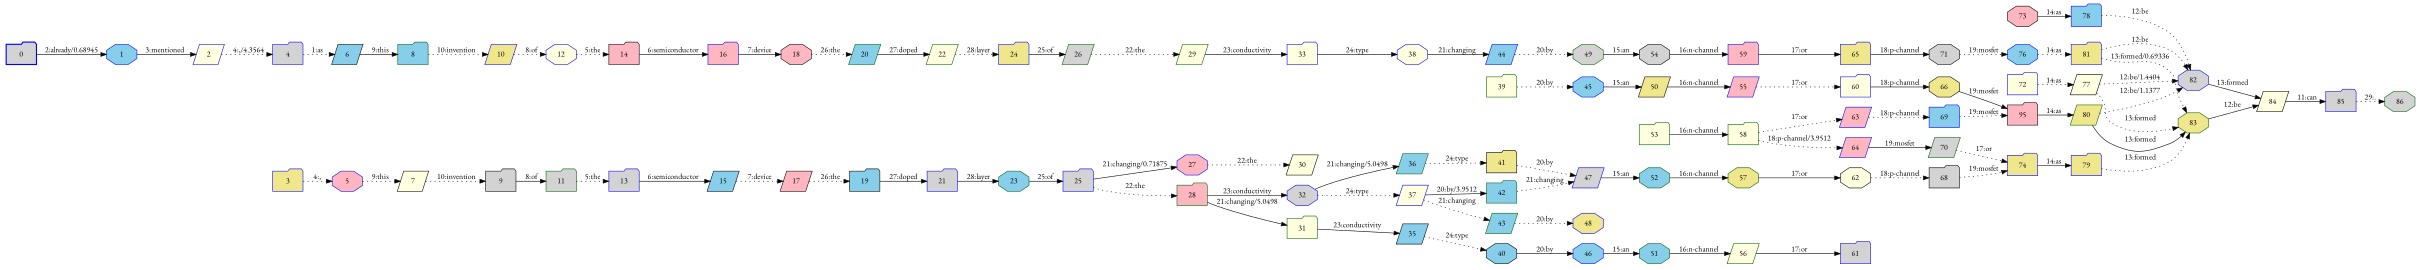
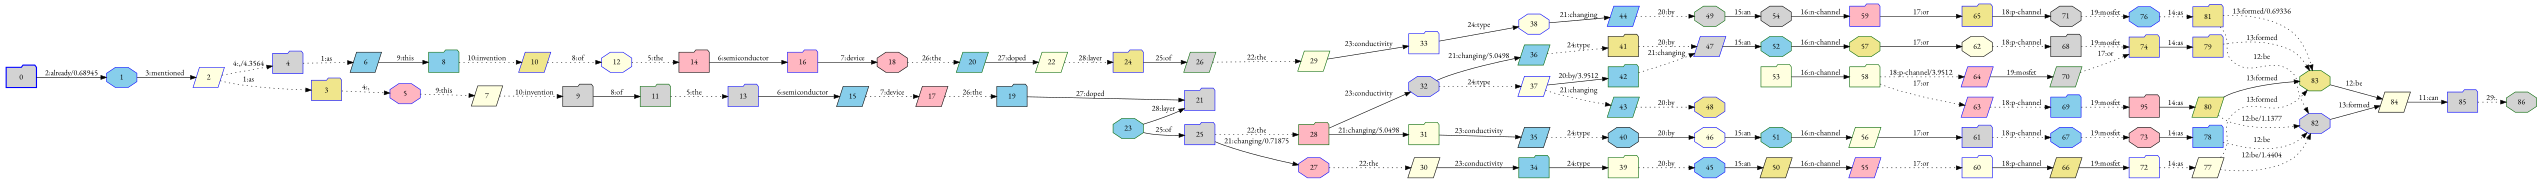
edge "2" -> "3": added, label "1:as"
node "66": shape octagon -> parallelogram
edge "66" -> "95": now "66" -> "72"
node "67": added
node "34": added
edge "21" -> "23": reversed
node "46": fillcolor skyblue -> lightyellow
